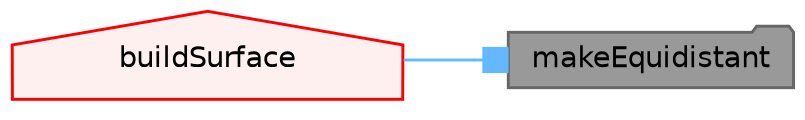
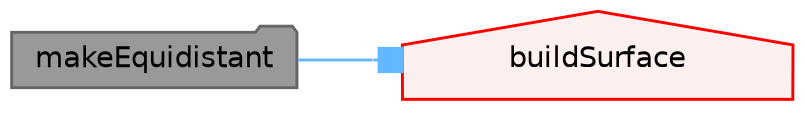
edge "buildSurface" -> "makeEquidistant": reversed
